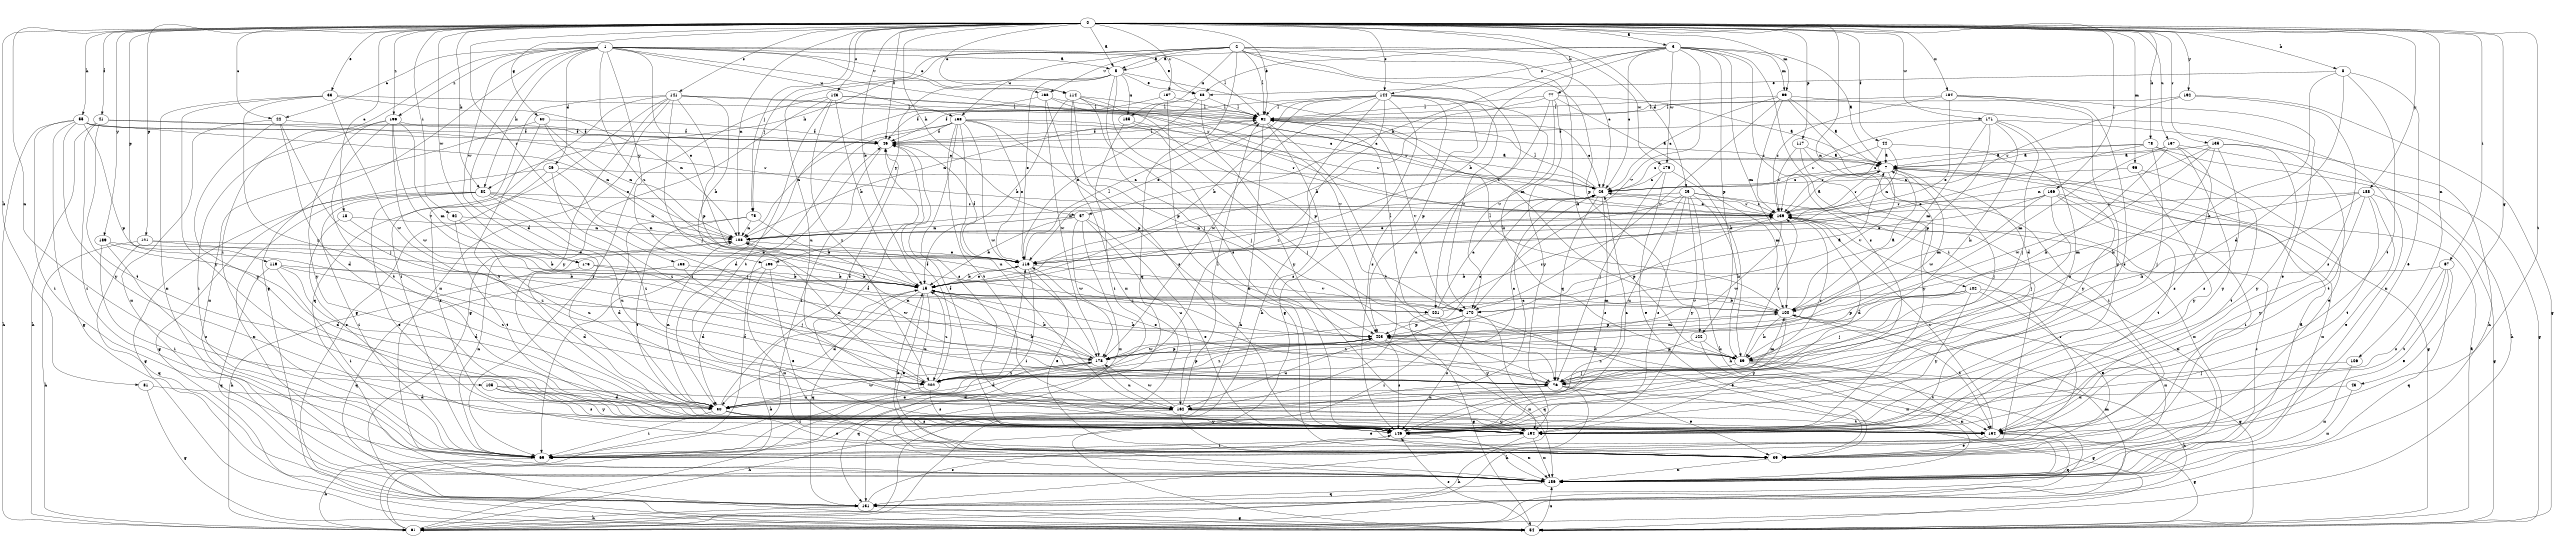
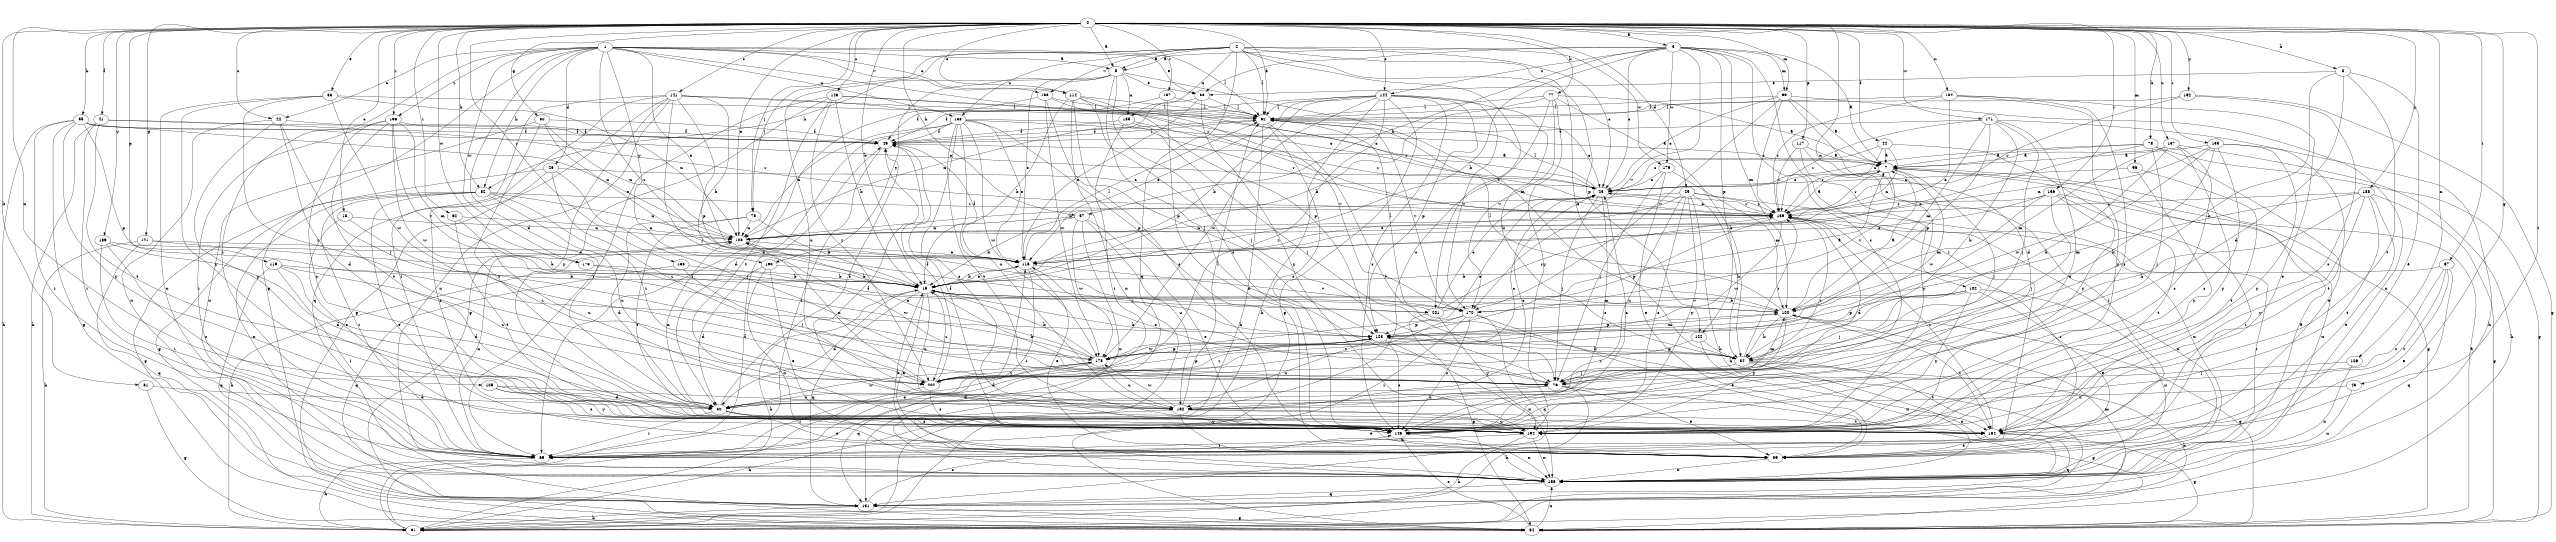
edge "0" -> "46": now "185" -> "46"
edge "23" -> "76": label "q" -> "j"
node "423": label "423" -> "123"
edge "175" -> "30": removed, label "d"
node "89": label "89" -> "84"
